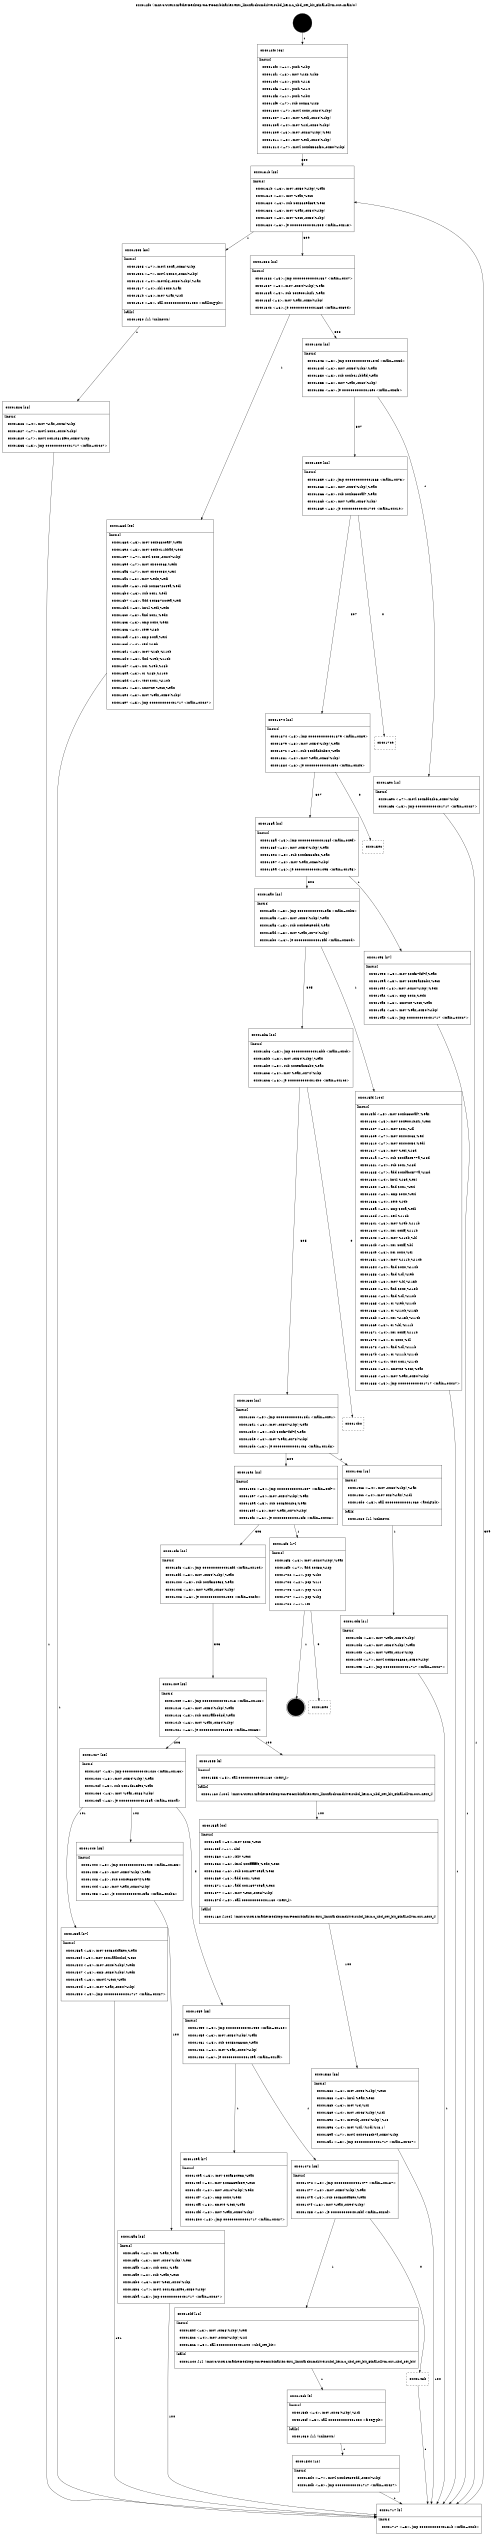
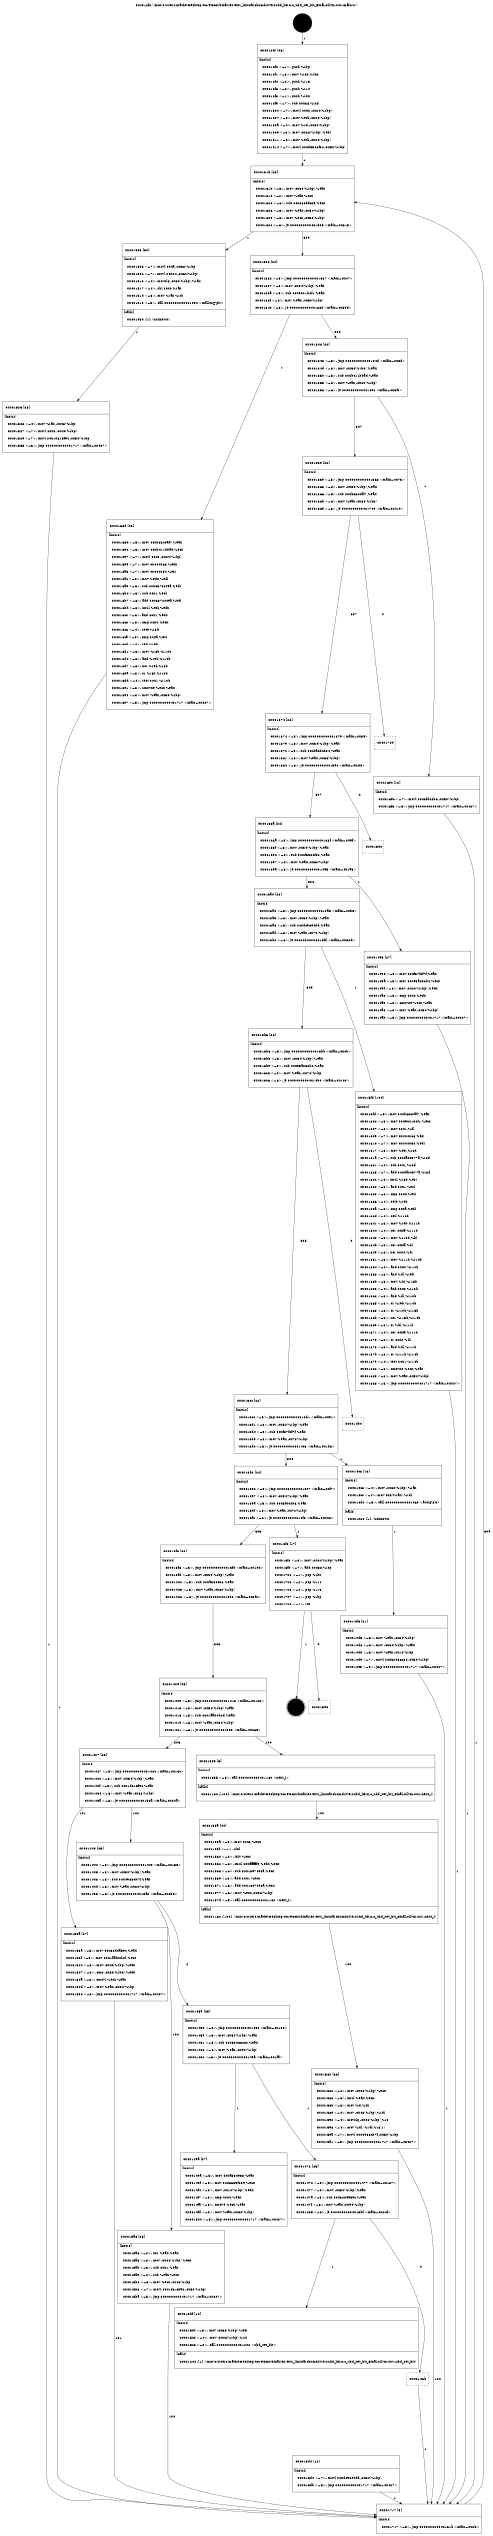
edge "0x4012f0 [43]" -> "0x40131b [23]": label " 304" -> " 1"
edge "0x401427 [25]" -> "0x401459 [25]": now "0x401440 [25]" -> "0x401459 [25]"
node "0x4015cb [9]": removed
